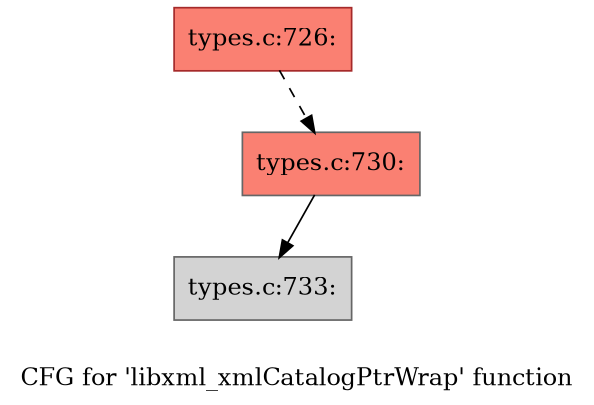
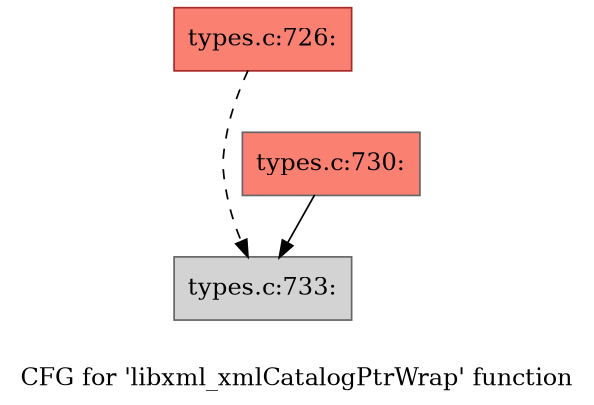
edge "types.c:726:" -> "types.c:730:": now "types.c:726:" -> "types.c:733:"
